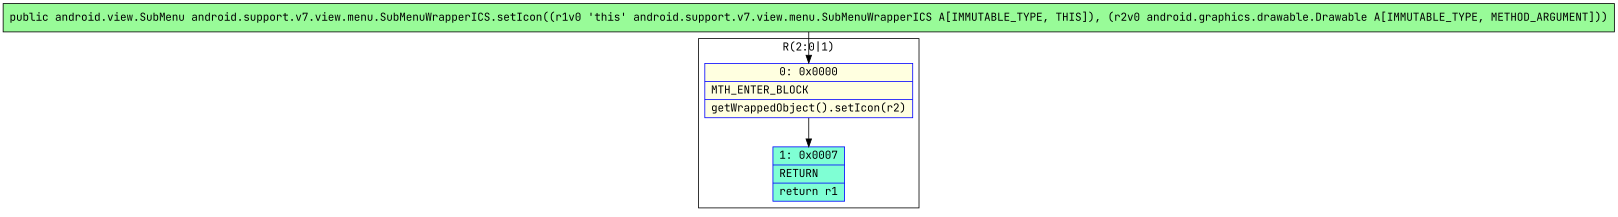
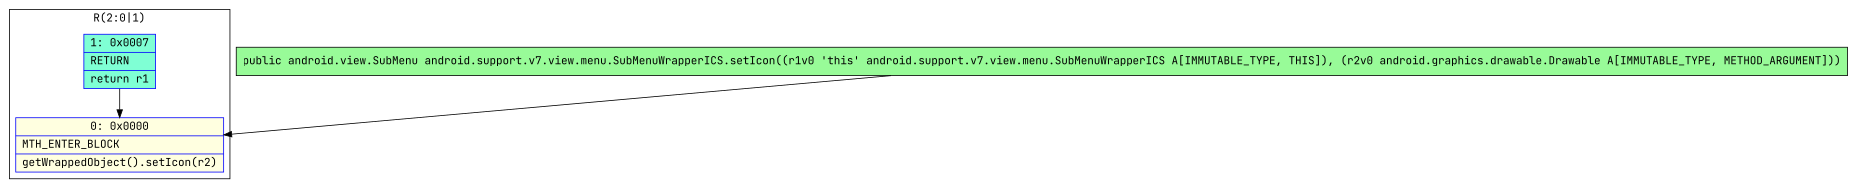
edge "0: 0x0000" -> "1: 0x0007": reversed
